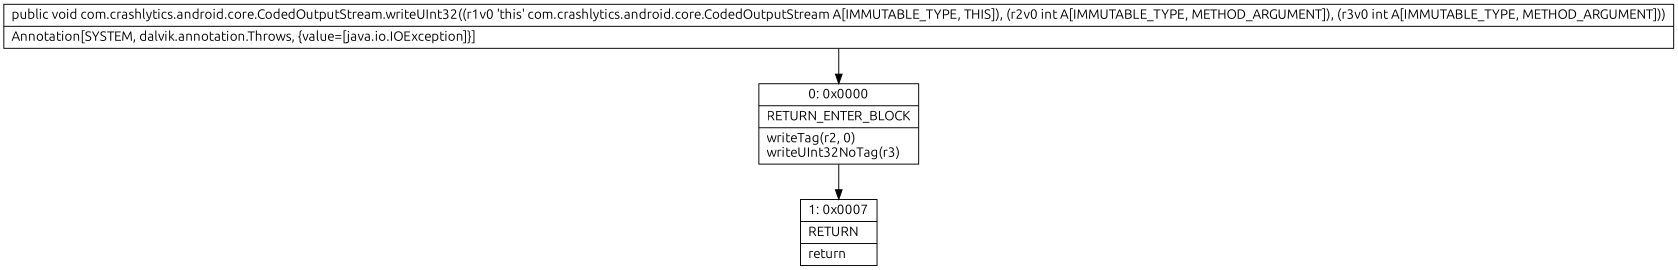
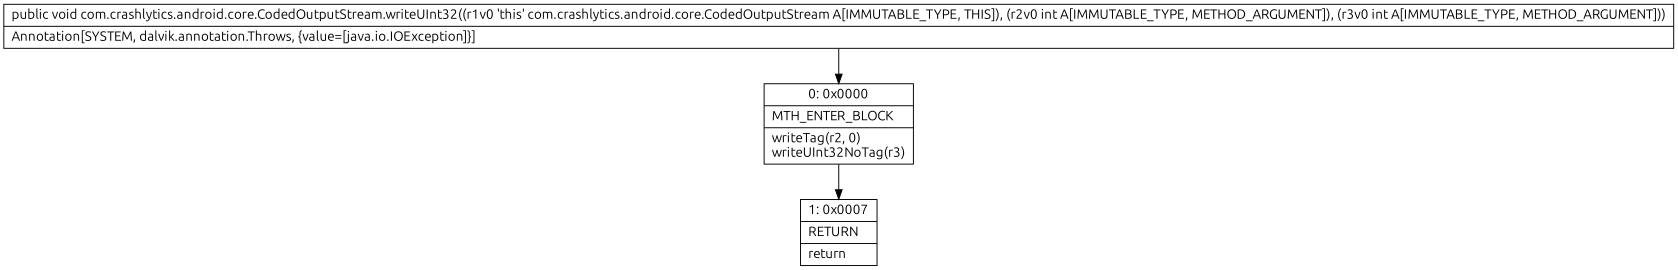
node "0: 0x0000": text "RETURN_ENTER_BLOCK" -> "MTH_ENTER_BLOCK"
